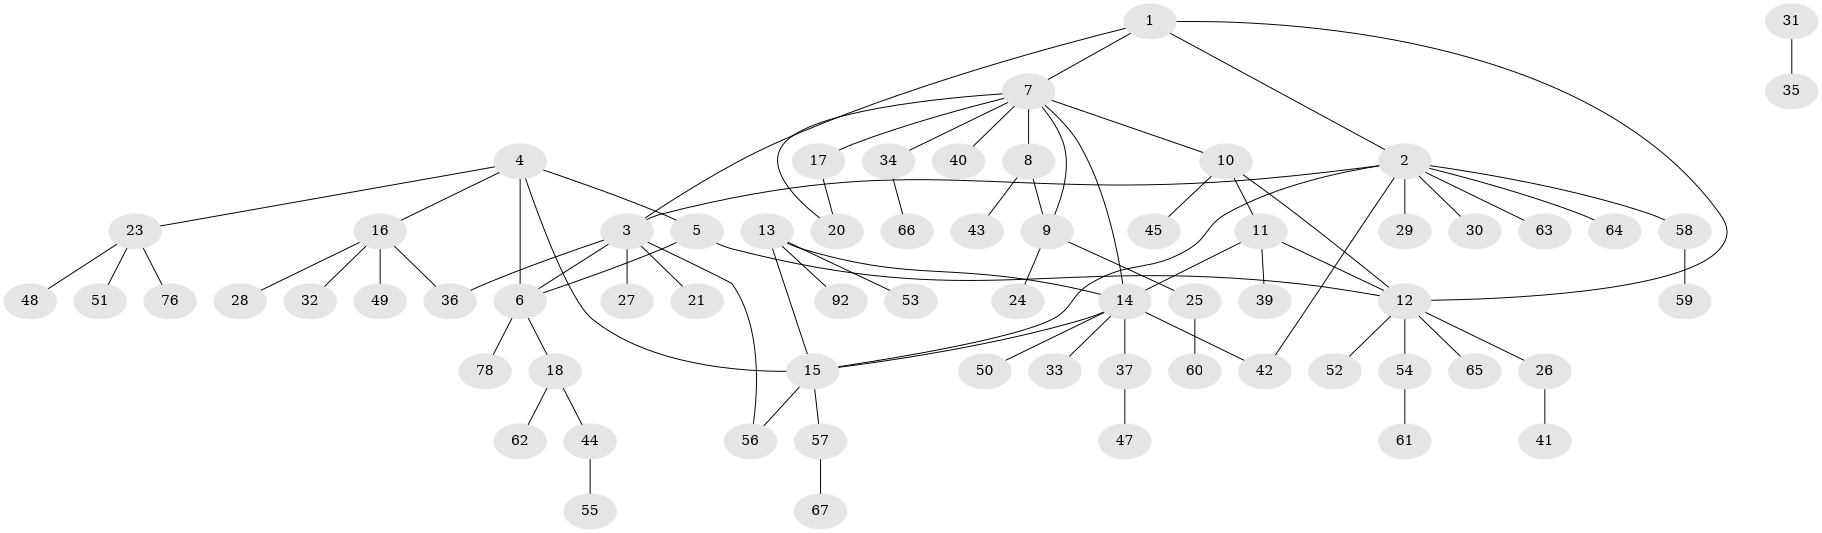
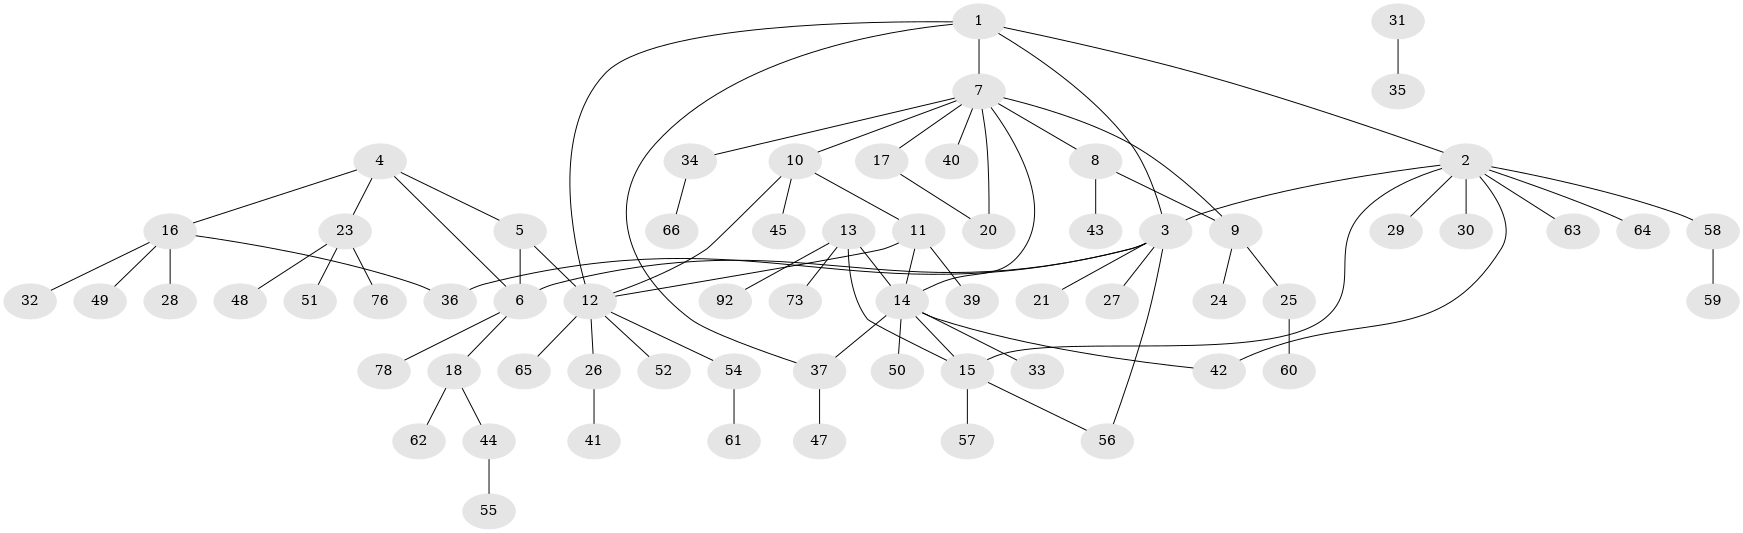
edge "1" -- "37": added
node "53": label "53" -> "73"
edge "4" -- "15": removed
node "67": removed
